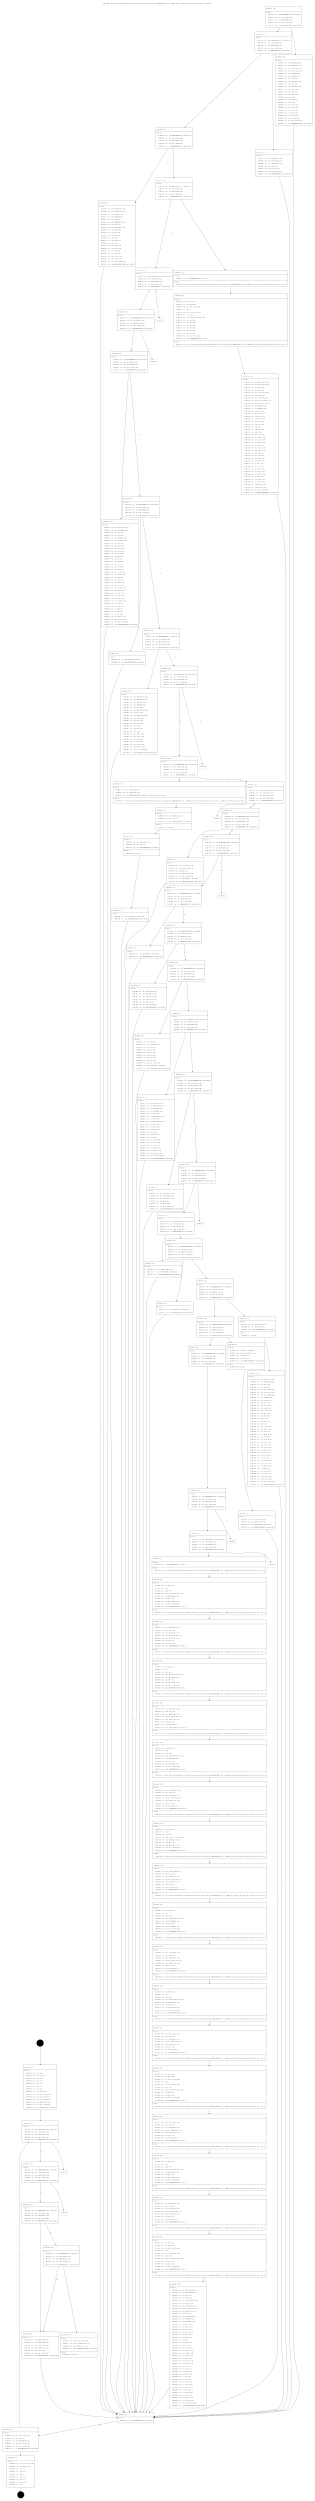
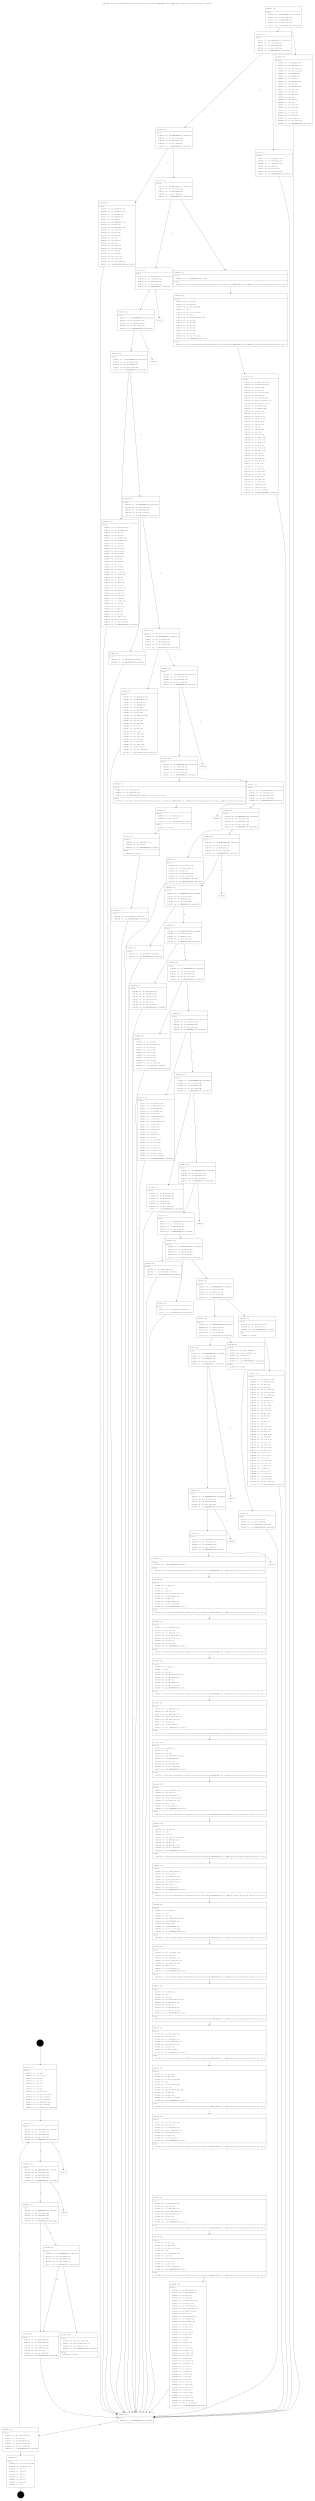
node "0x402112": added
node "0x401f95 [40]": removed
